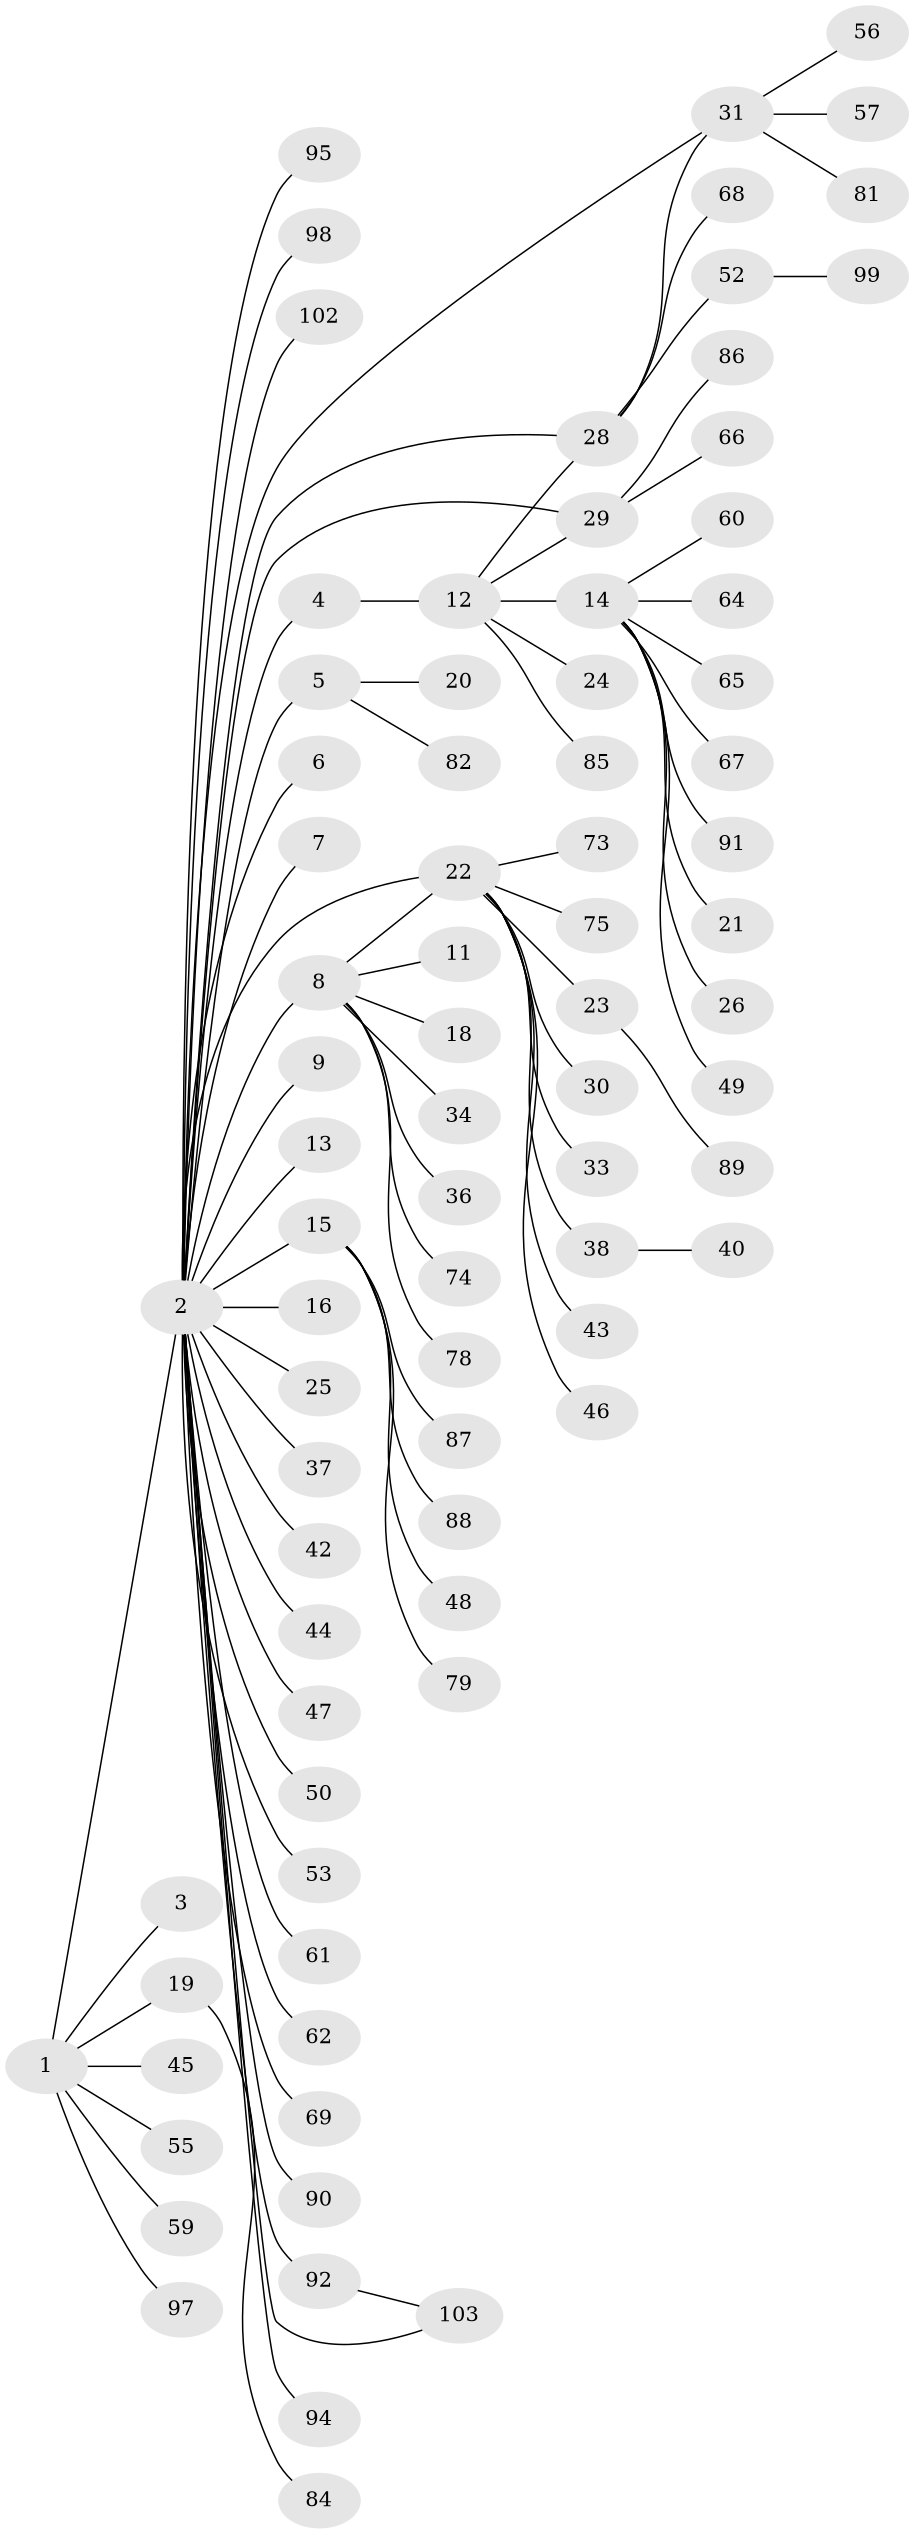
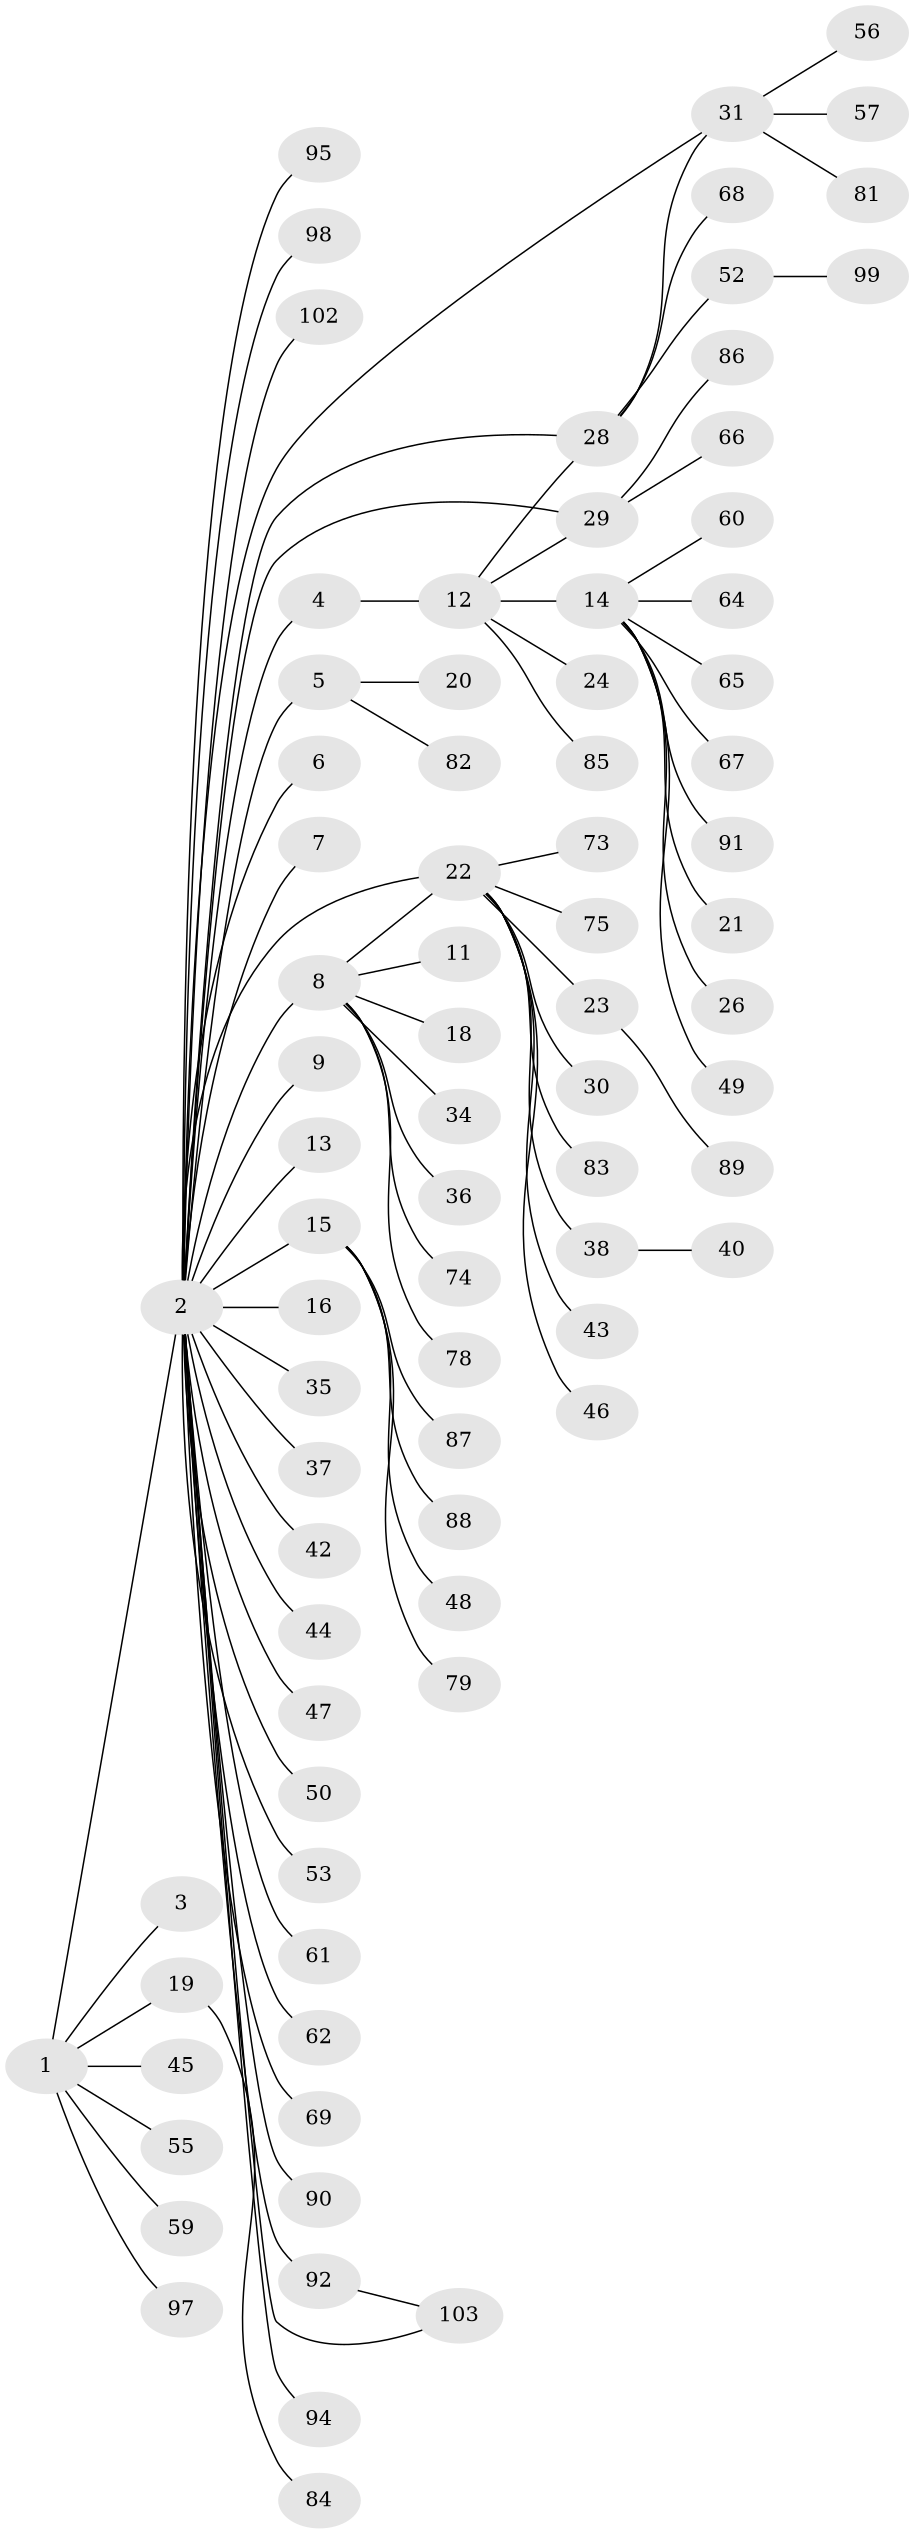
node "33": label "33" -> "83"
node "25": label "25" -> "35"
